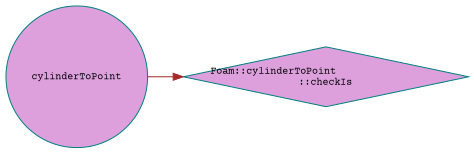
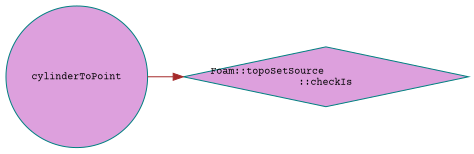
node "Foam::cylinderToPoint ::checkIs": label "Foam::cylinderToPoint ::checkIs" -> "Foam::topoSetSource ::checkIs"
